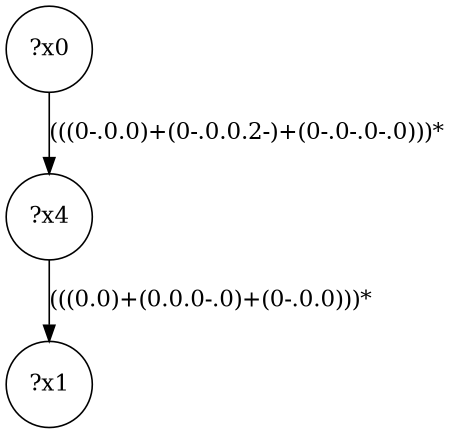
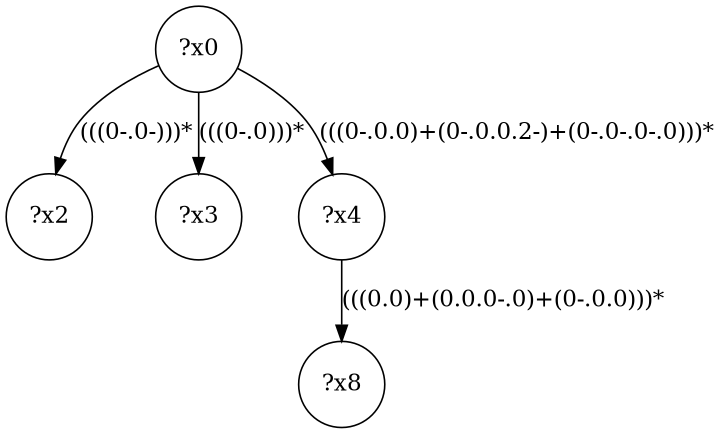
node "?x2": added
node "?x3": added
node "?x1": label "?x1" -> "?x8"
